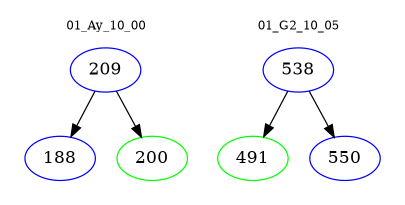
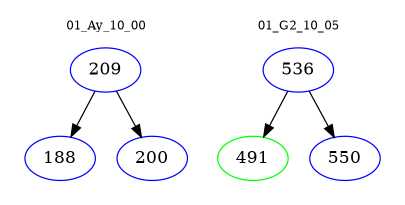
node "538": label "538" -> "536"
node "200": color green -> blue
